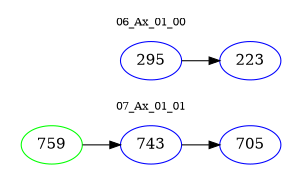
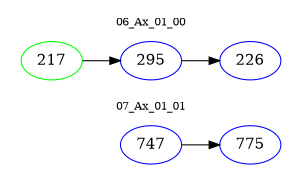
node "217": added
node "223": label "223" -> "226"
node "759": removed
node "743": label "743" -> "747"
node "705": label "705" -> "775"
